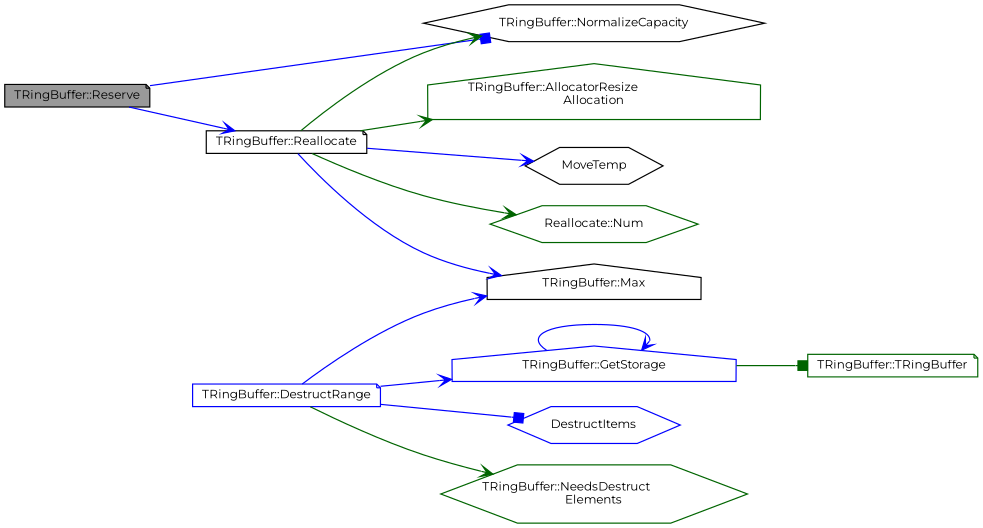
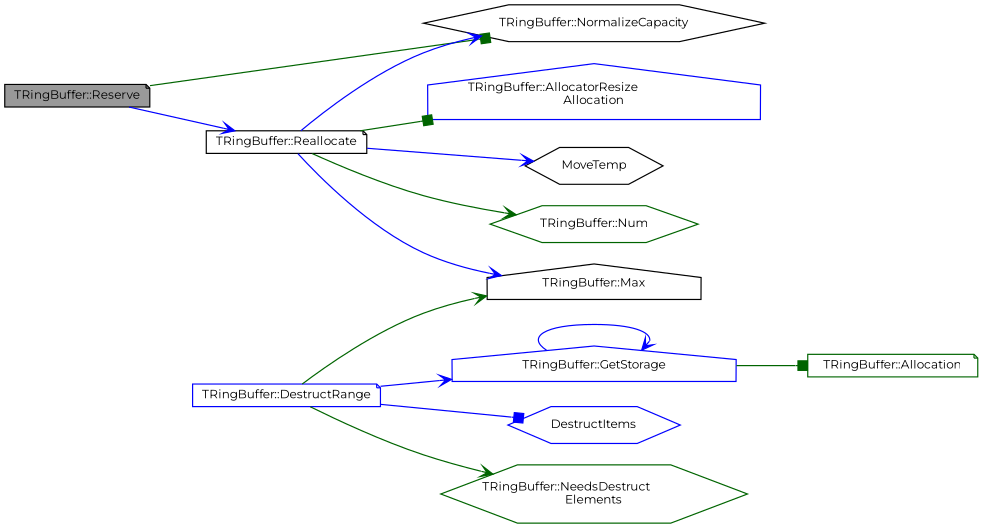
edge "TRingBuffer::Reserve" -> "TRingBuffer::NormalizeCapacity": color blue -> darkgreen
edge "TRingBuffer::Reallocate" -> "TRingBuffer::NormalizeCapacity": color darkgreen -> blue
node "TRingBuffer::AllocatorResize Allocation": color darkgreen -> blue
edge "TRingBuffer::Reallocate" -> "TRingBuffer::AllocatorResize Allocation": arrowhead vee -> box
node "Reallocate::Num": label "Reallocate::Num" -> "TRingBuffer::Num"
edge "TRingBuffer::DestructRange" -> "TRingBuffer::Max": color blue -> darkgreen
node "TRingBuffer::TRingBuffer": label "TRingBuffer::TRingBuffer" -> "TRingBuffer::Allocation"
